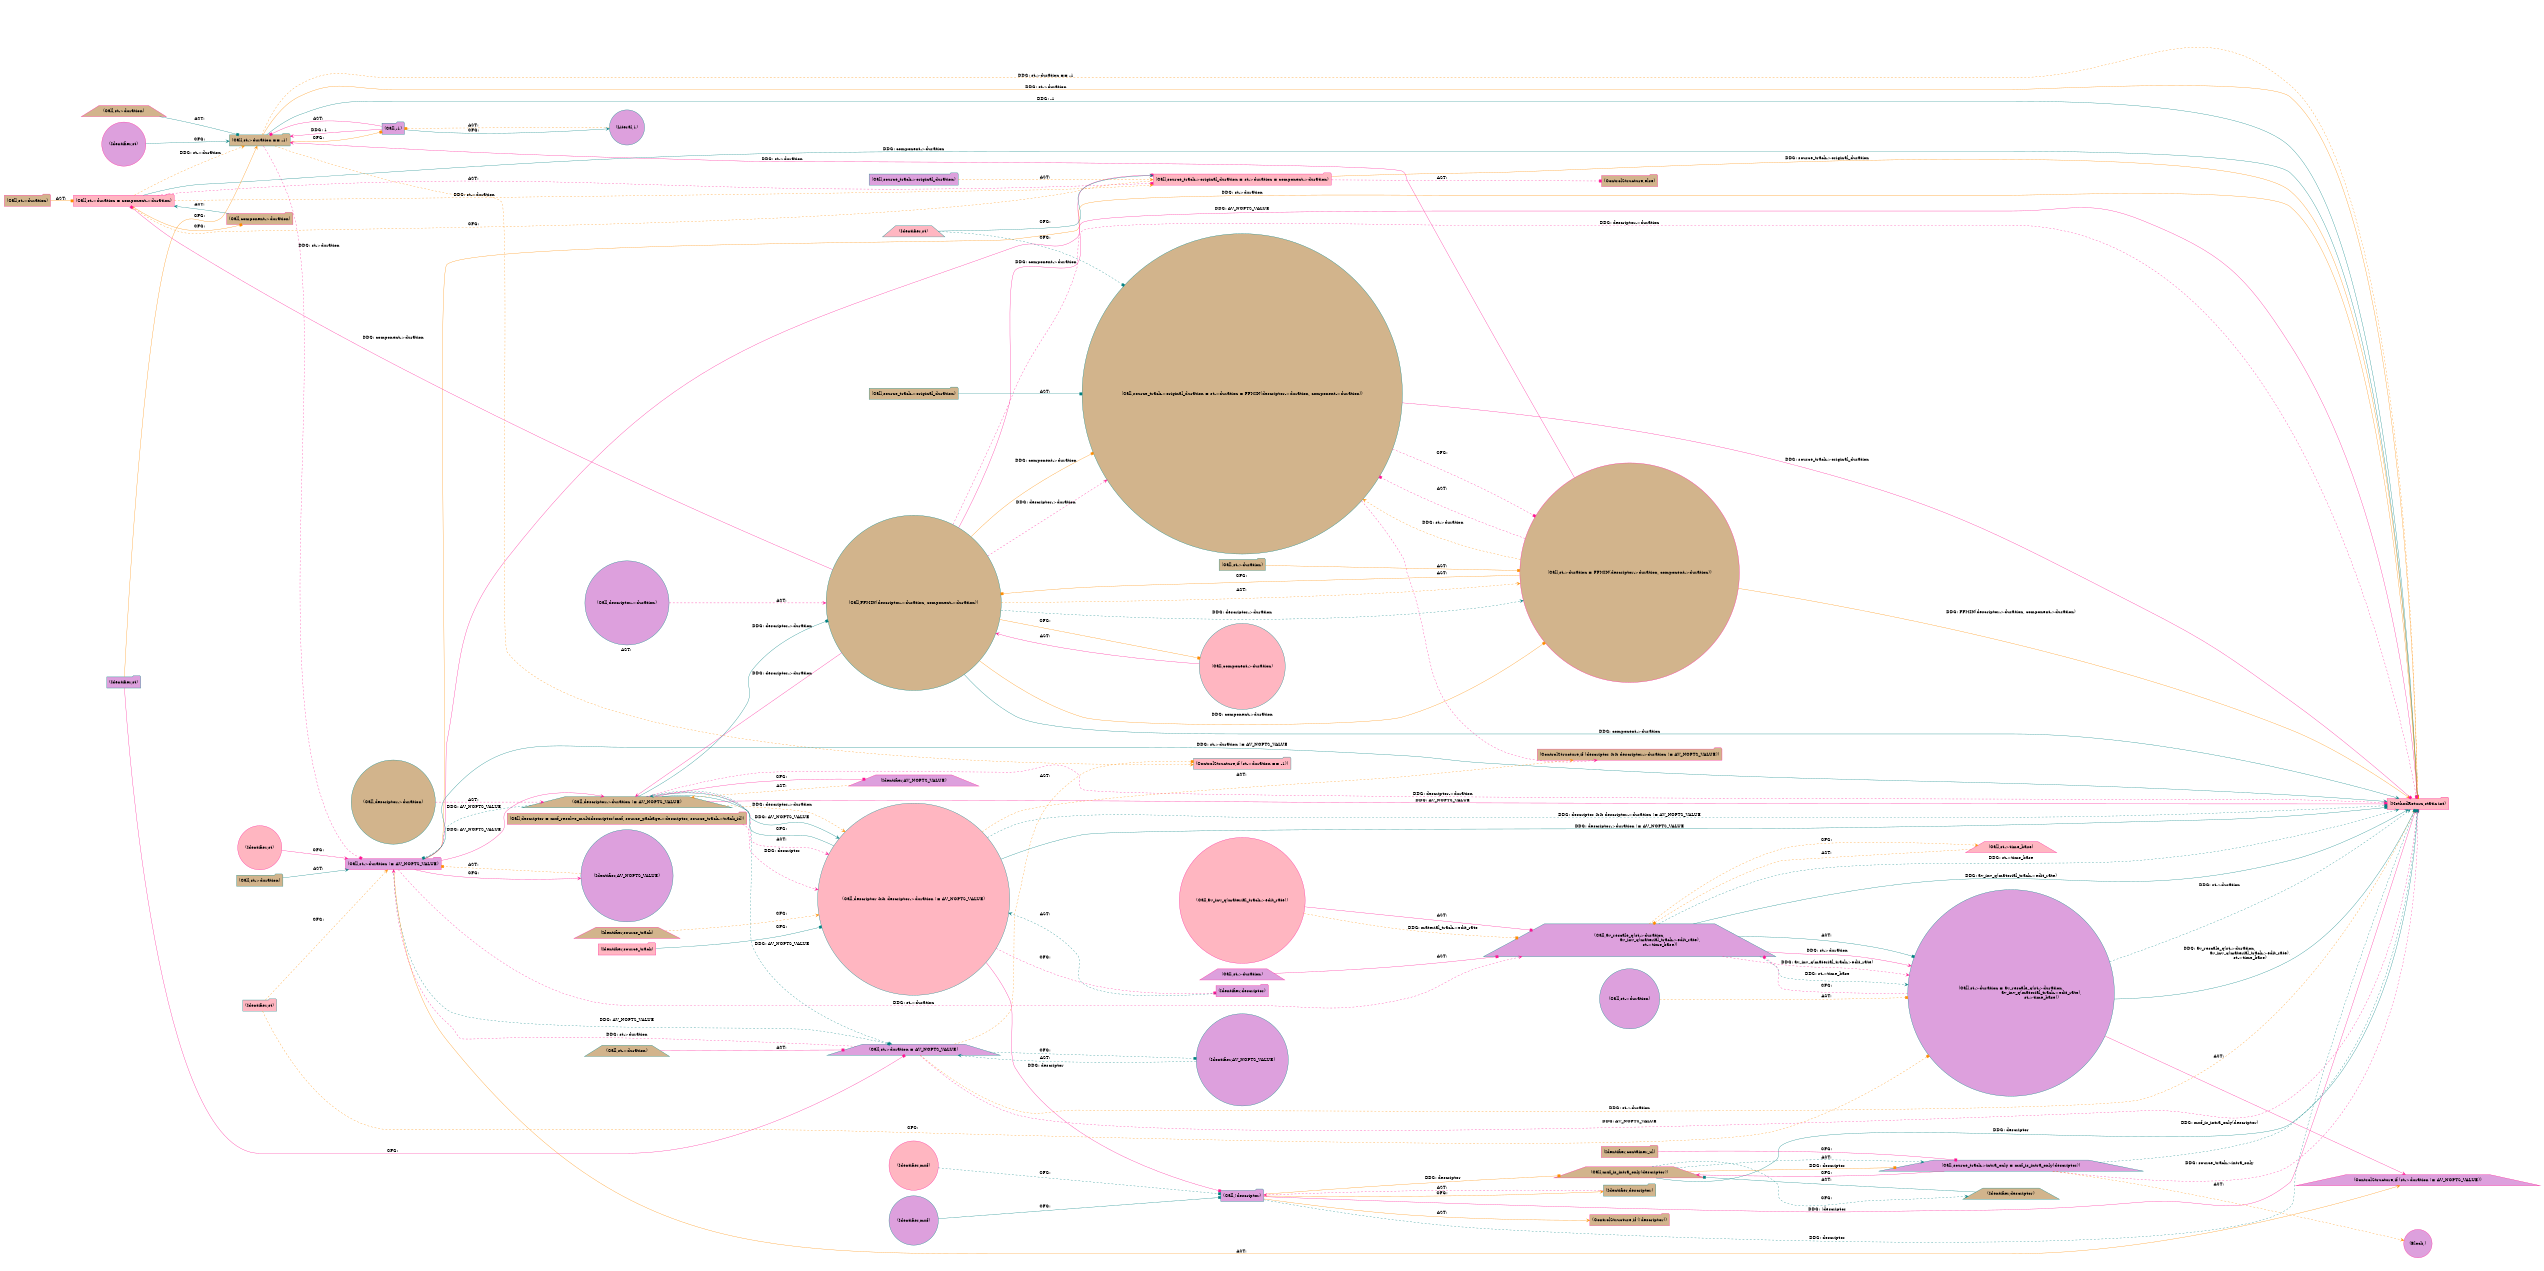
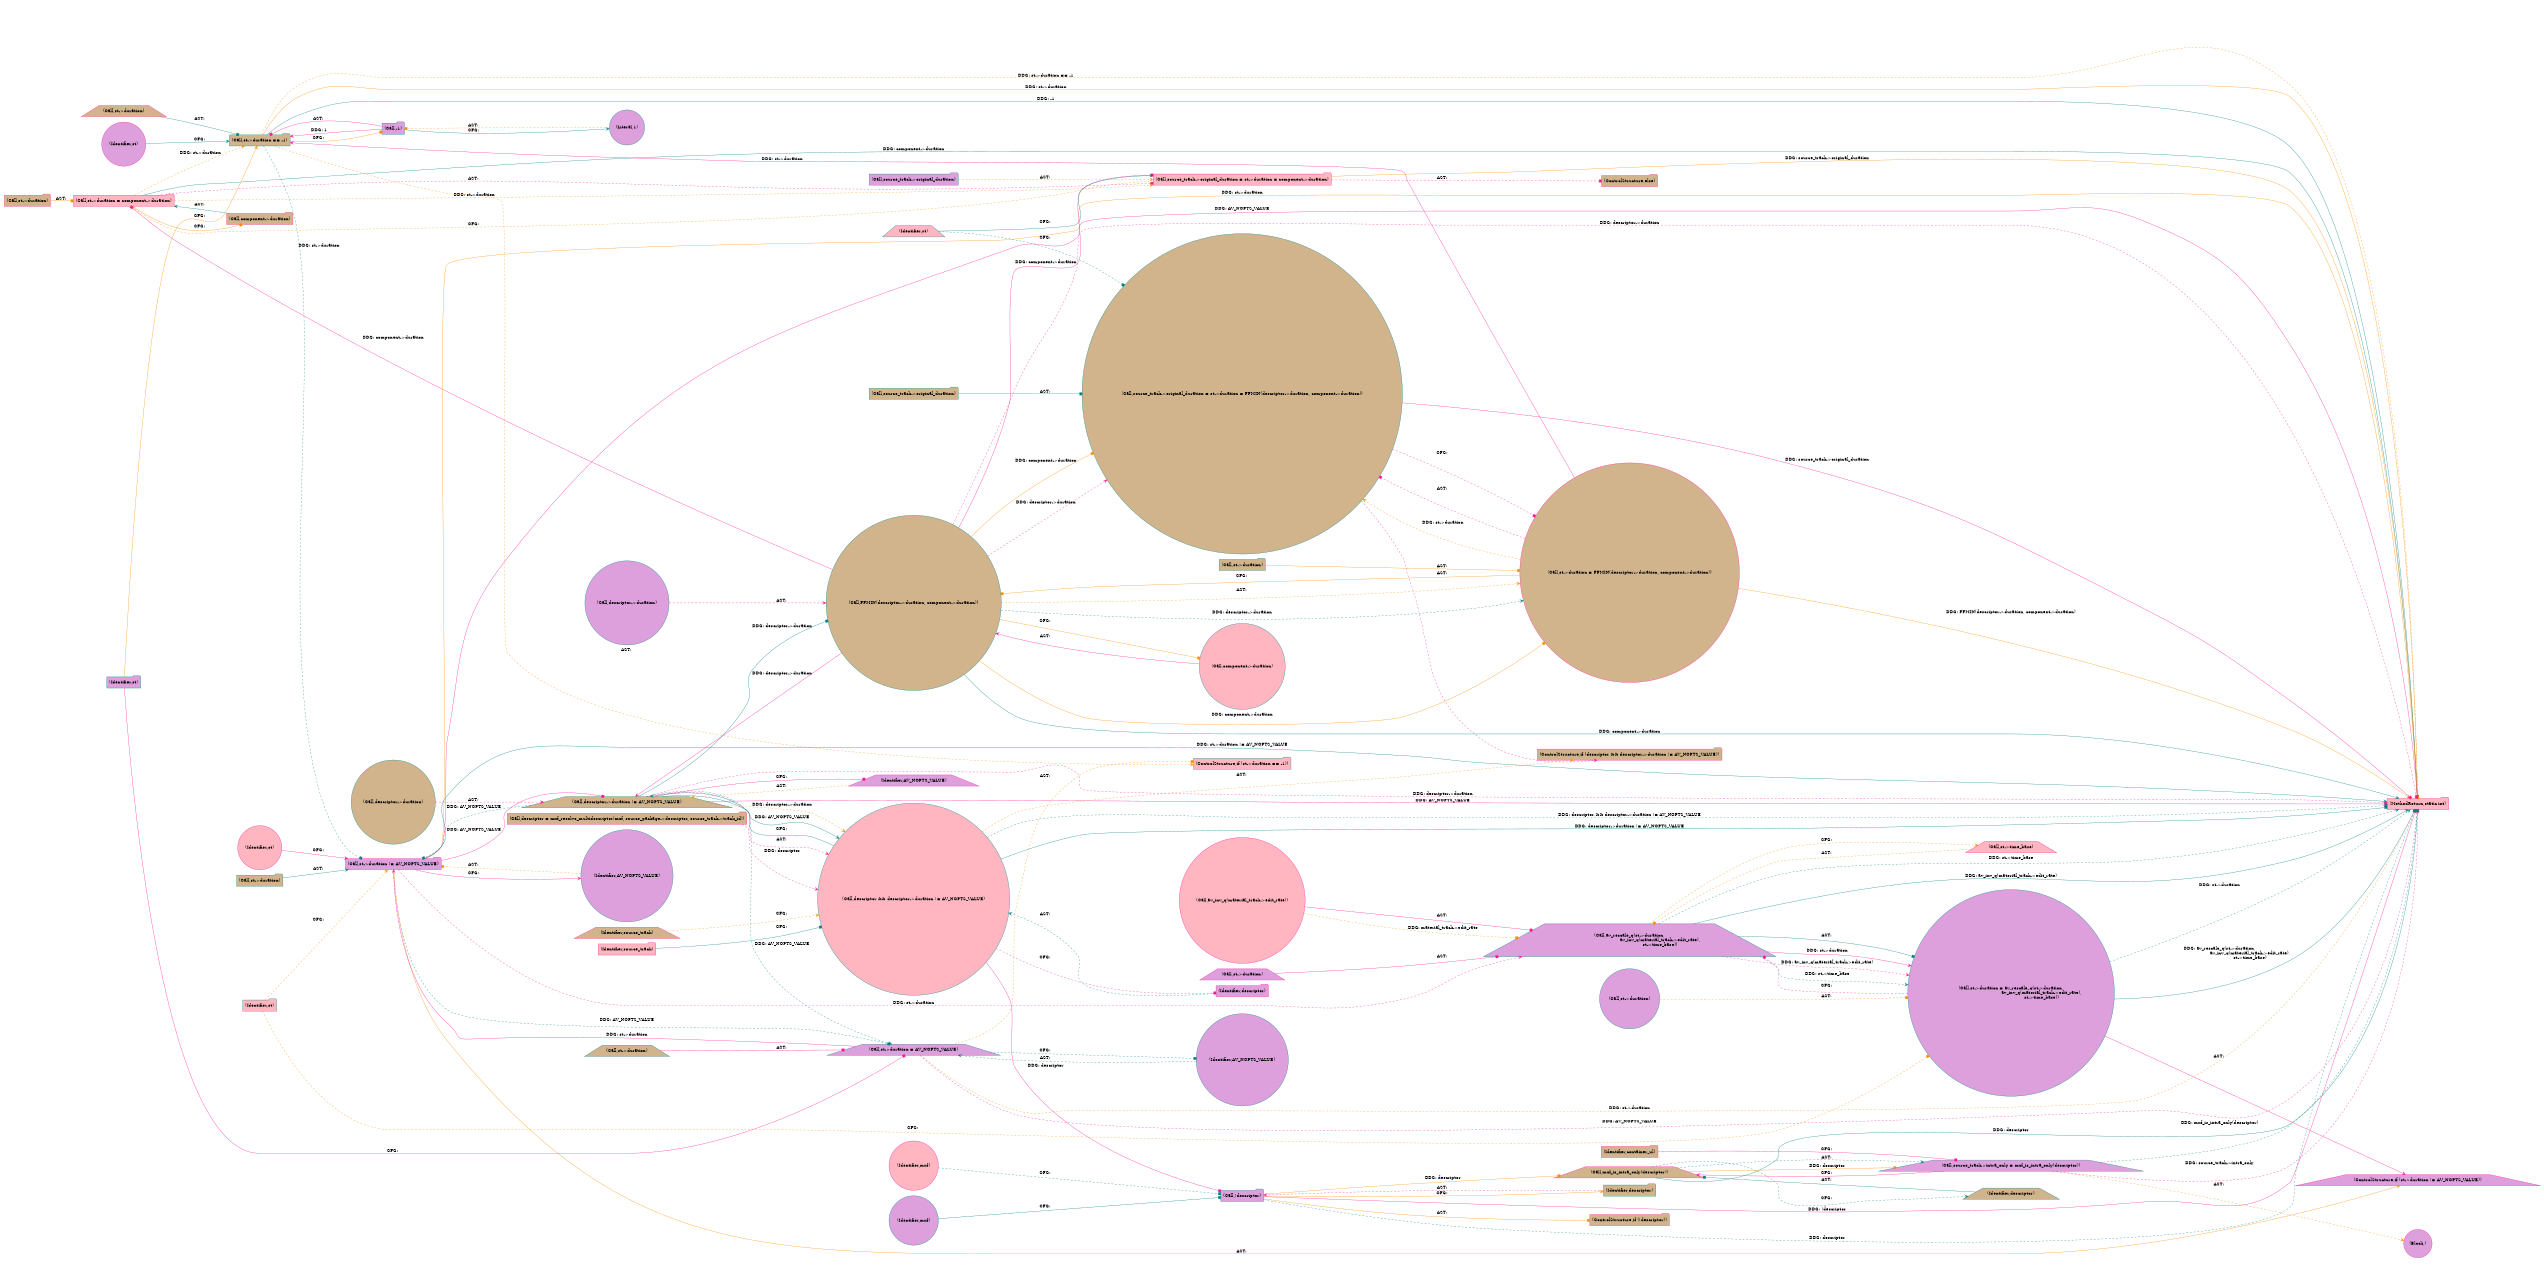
edge "(Call,st->duration == -1)" -> "(Call,st->duration != AV_NOPTS_VALUE)": color deeppink -> teal
edge "(Call,st->duration != AV_NOPTS_VALUE)" -> "(Call,descriptor->duration != AV_NOPTS_VALUE)": arrowhead vee -> box
edge "(Call,st->duration = AV_NOPTS_VALUE)" -> "(Call,st->duration != AV_NOPTS_VALUE)": style dashed -> solid
edge "(Call,!descriptor)" -> "(ControlStructure,if (!descriptor))": arrowhead vee -> box
